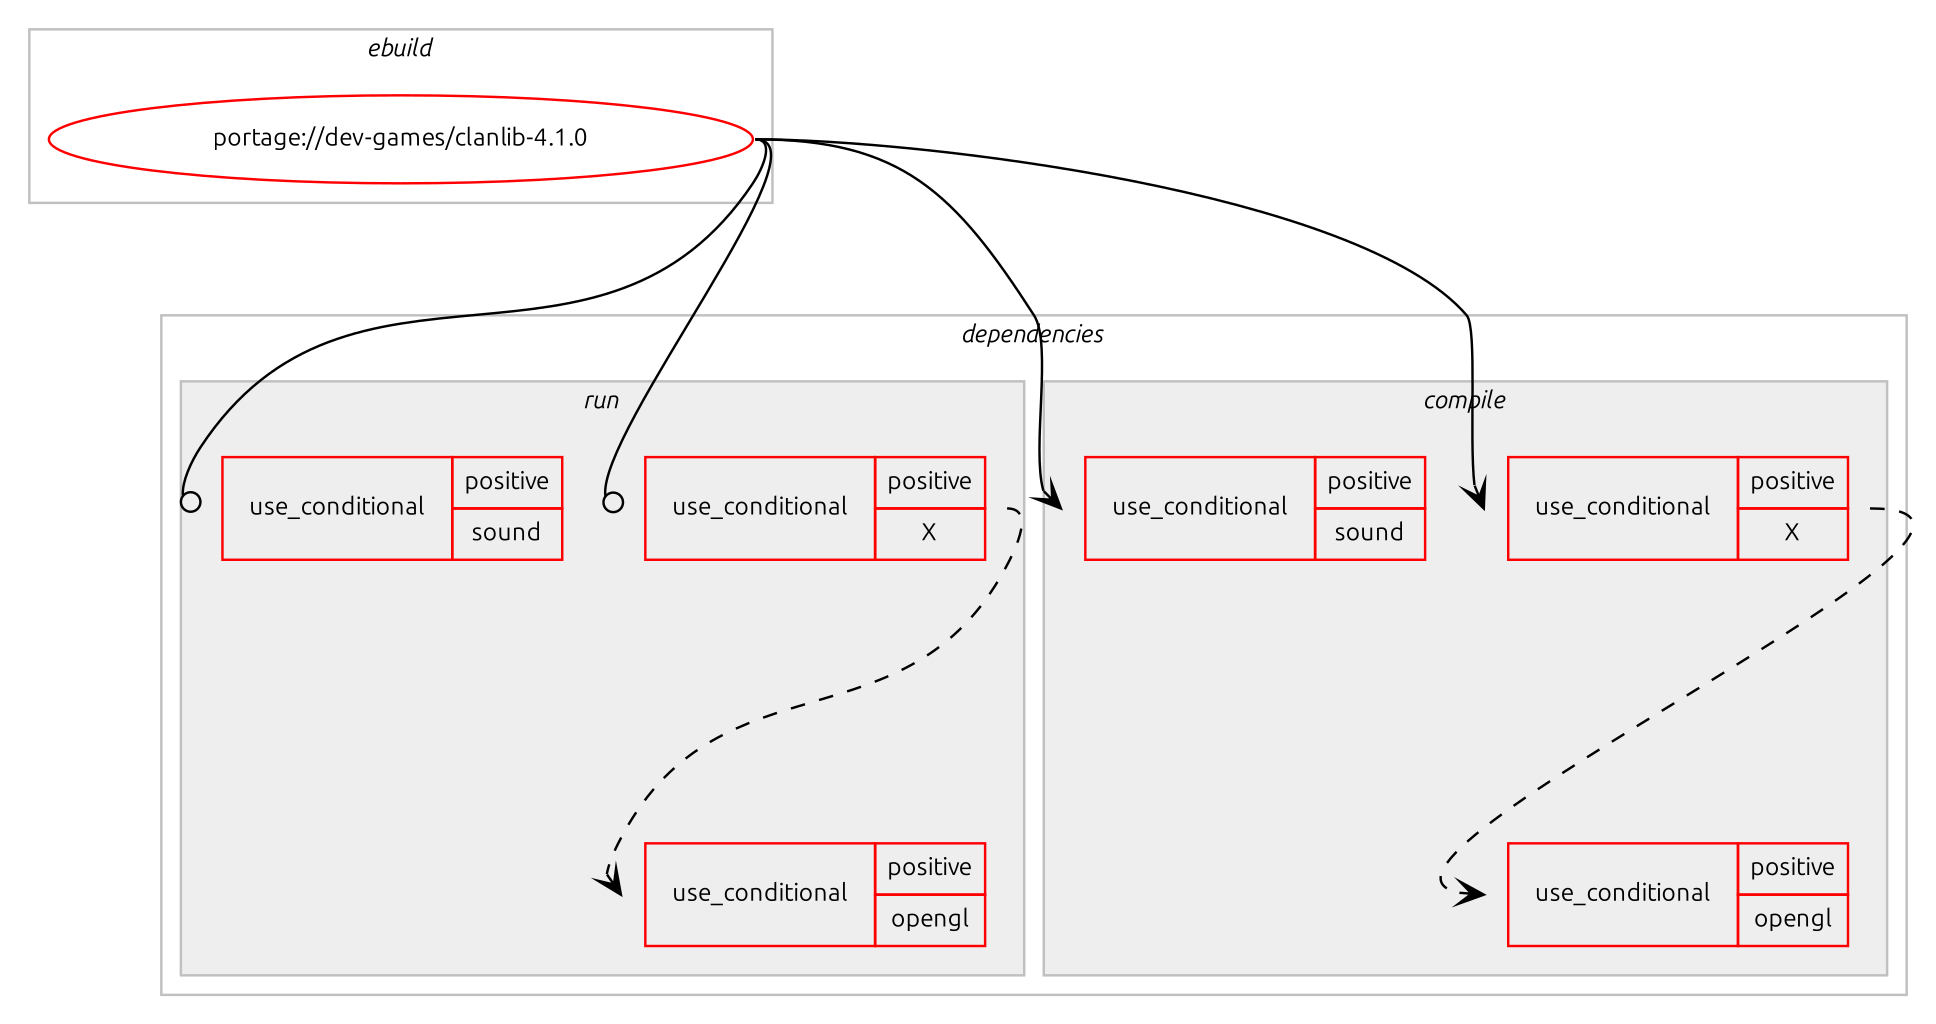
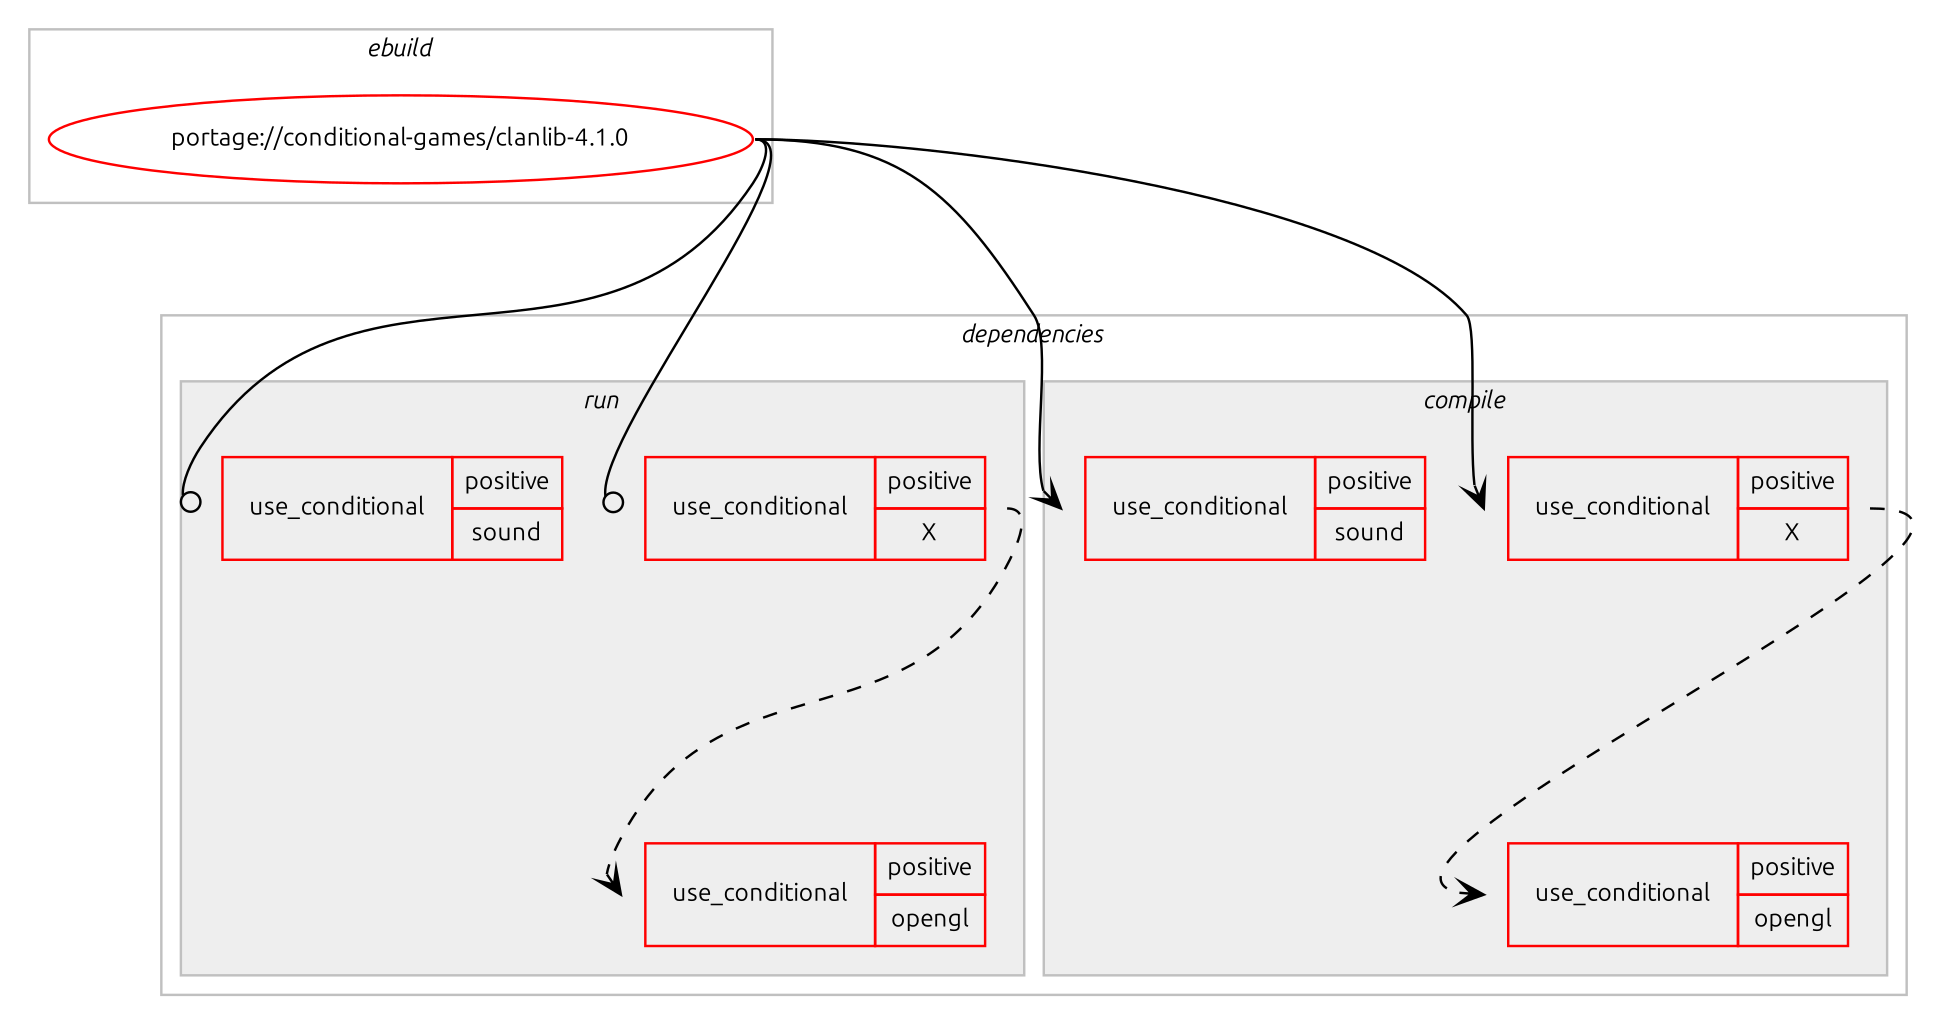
node "portage://dev-games/clanlib-4.1.0": label "portage://dev-games/clanlib-4.1.0" -> "portage://conditional-games/clanlib-4.1.0"
